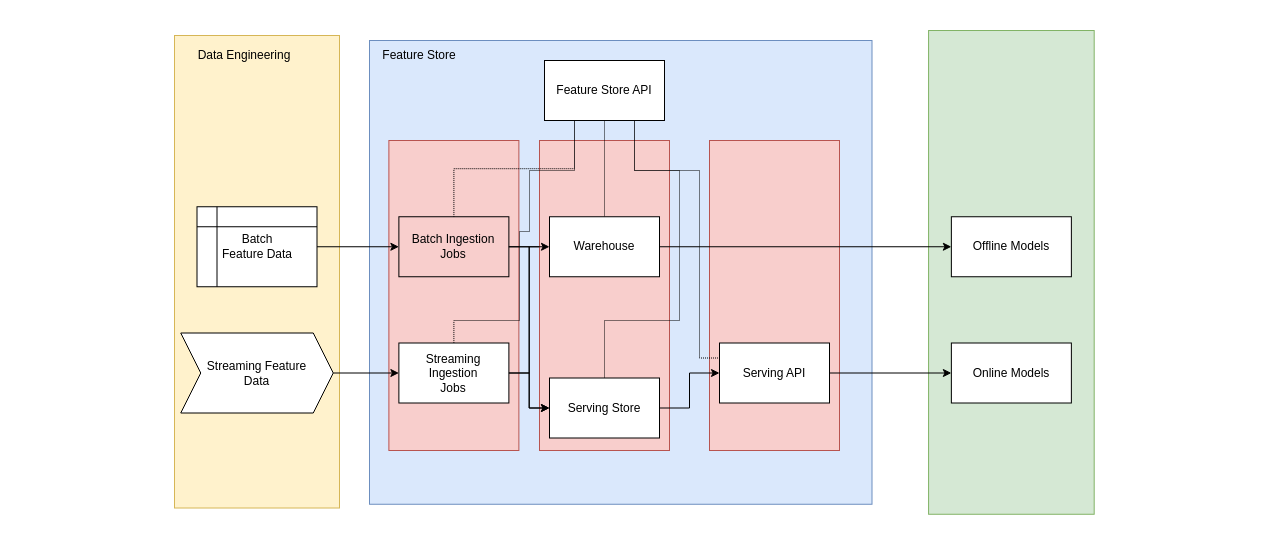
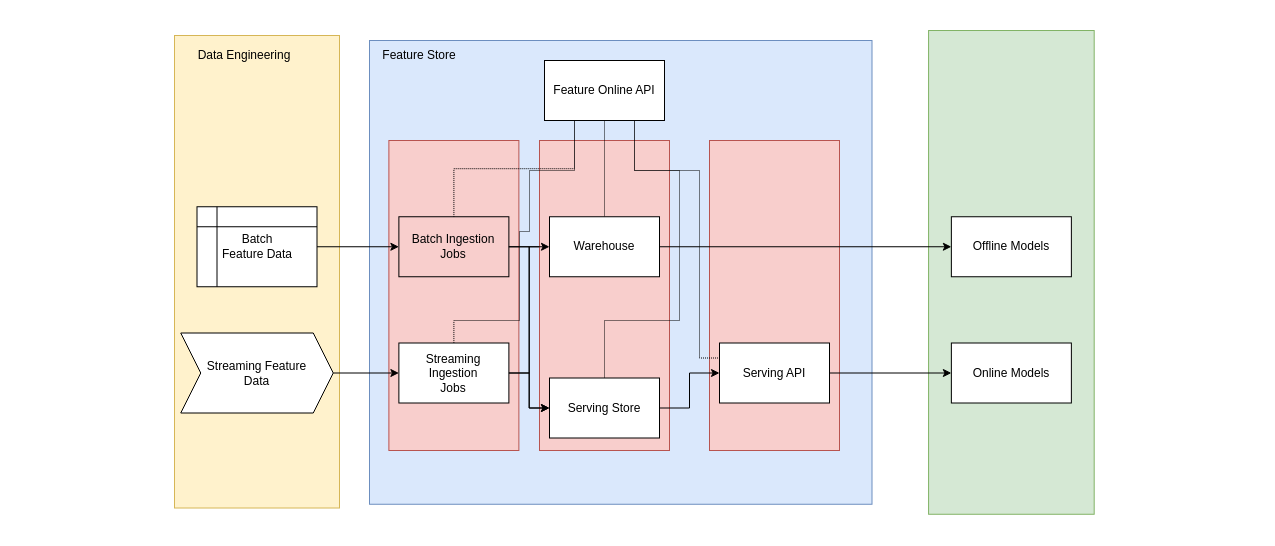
node "Feature Store API": label "Feature Store API" -> "Feature Online API"
